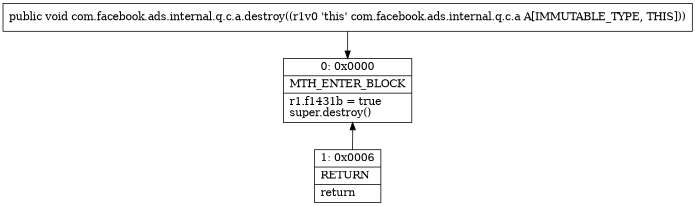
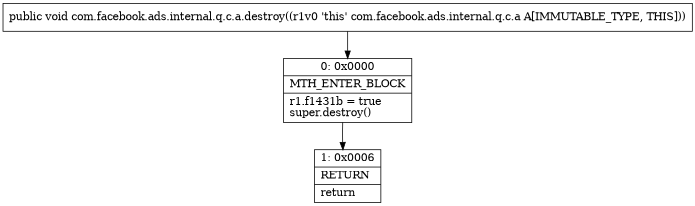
edge "1: 0x0006" -> "0: 0x0000": reversed
